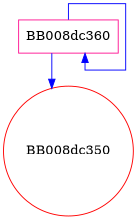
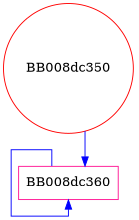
edge "BB008dc360" -> "BB008dc350": reversed
